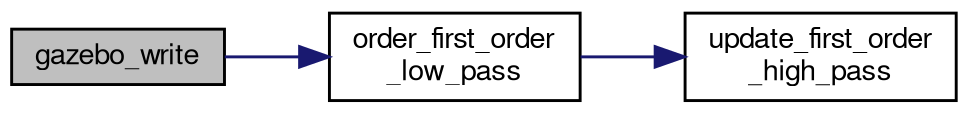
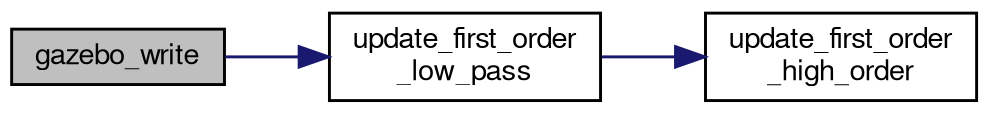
node "order_first_order _low_pass": label "order_first_order _low_pass" -> "update_first_order _low_pass"
node "update_first_order _high_pass": label "update_first_order _high_pass" -> "update_first_order _high_order"
